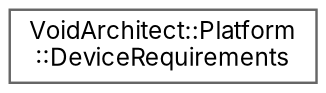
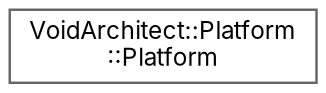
node "VoidArchitect::Platform ::DeviceRequirements": label "VoidArchitect::Platform ::DeviceRequirements" -> "VoidArchitect::Platform ::Platform"
